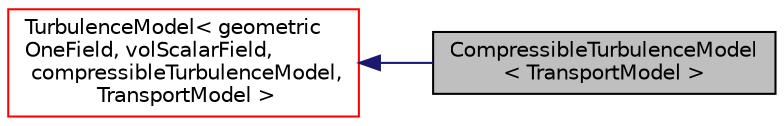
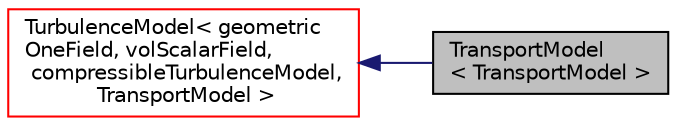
node "CompressibleTurbulenceModel < TransportModel >": label "CompressibleTurbulenceModel < TransportModel >" -> "TransportModel < TransportModel >"
